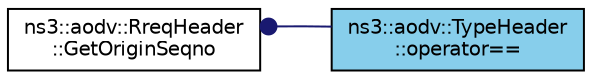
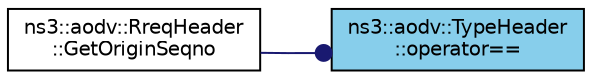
edge "ns3::aodv::TypeHeader ::operator==" -> "ns3::aodv::RreqHeader ::GetOriginSeqno": reversed
